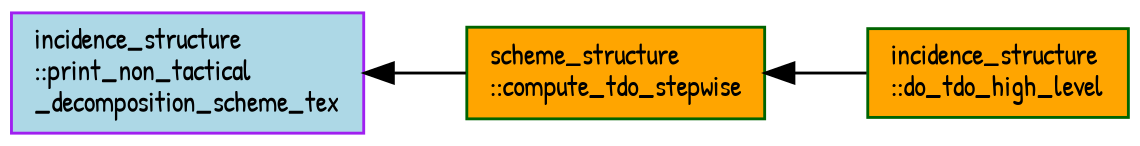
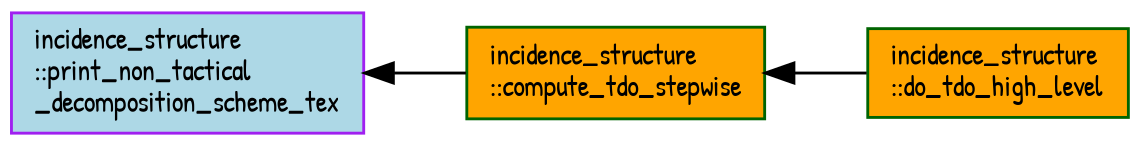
node "scheme_structure ::compute_tdo_stepwise": label "scheme_structure ::compute_tdo_stepwise" -> "incidence_structure ::compute_tdo_stepwise"
